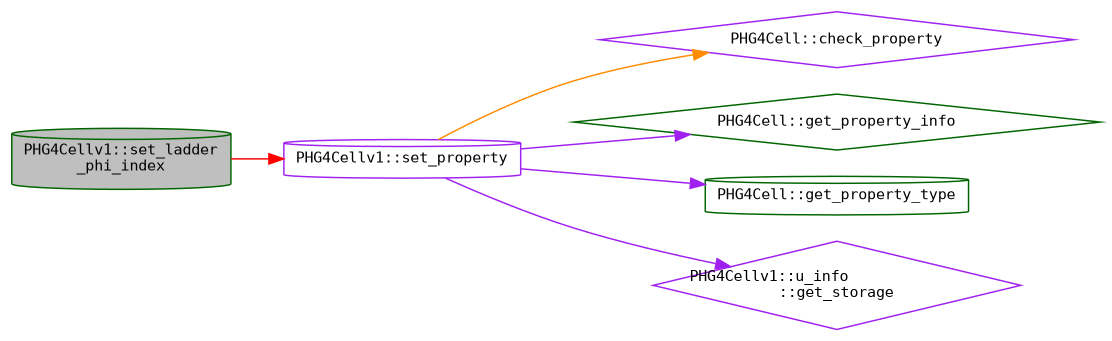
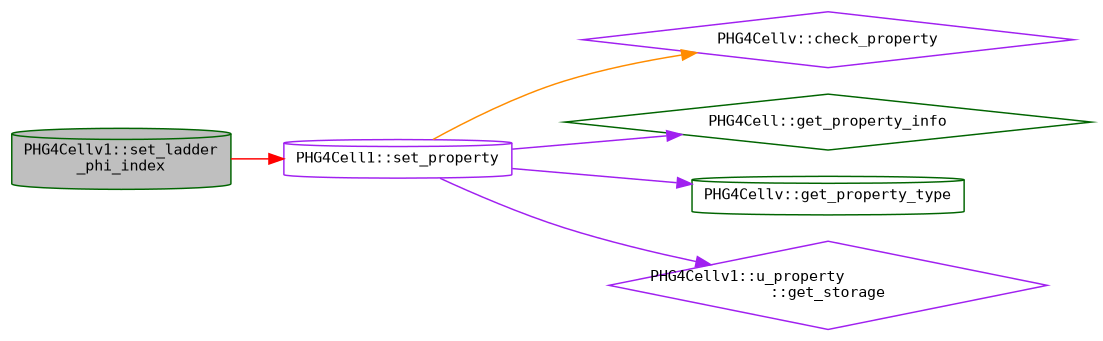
node "PHG4Cell::check_property": label "PHG4Cell::check_property" -> "PHG4Cellv::check_property"
node "PHG4Cellv1::set_property": label "PHG4Cellv1::set_property" -> "PHG4Cell1::set_property"
node "PHG4Cell::get_property_type": label "PHG4Cell::get_property_type" -> "PHG4Cellv::get_property_type"
node "PHG4Cellv1::u_info ::get_storage": label "PHG4Cellv1::u_info ::get_storage" -> "PHG4Cellv1::u_property ::get_storage"
